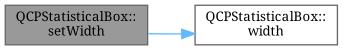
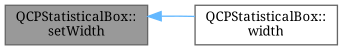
edge "QCPStatisticalBox:: setWidth" -> "QCPStatisticalBox:: width": reversed
